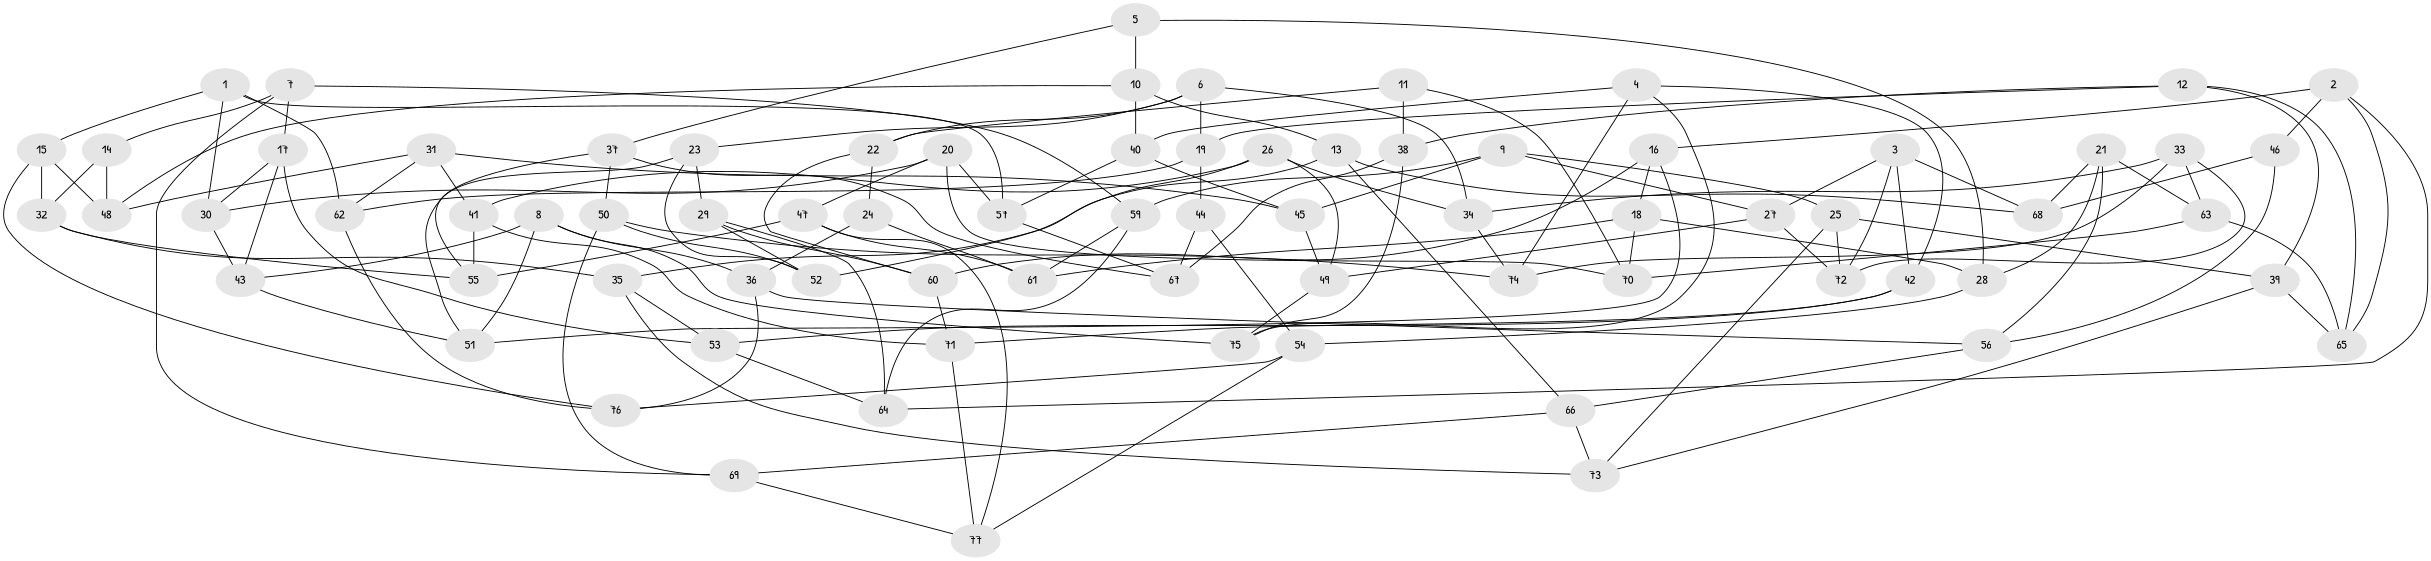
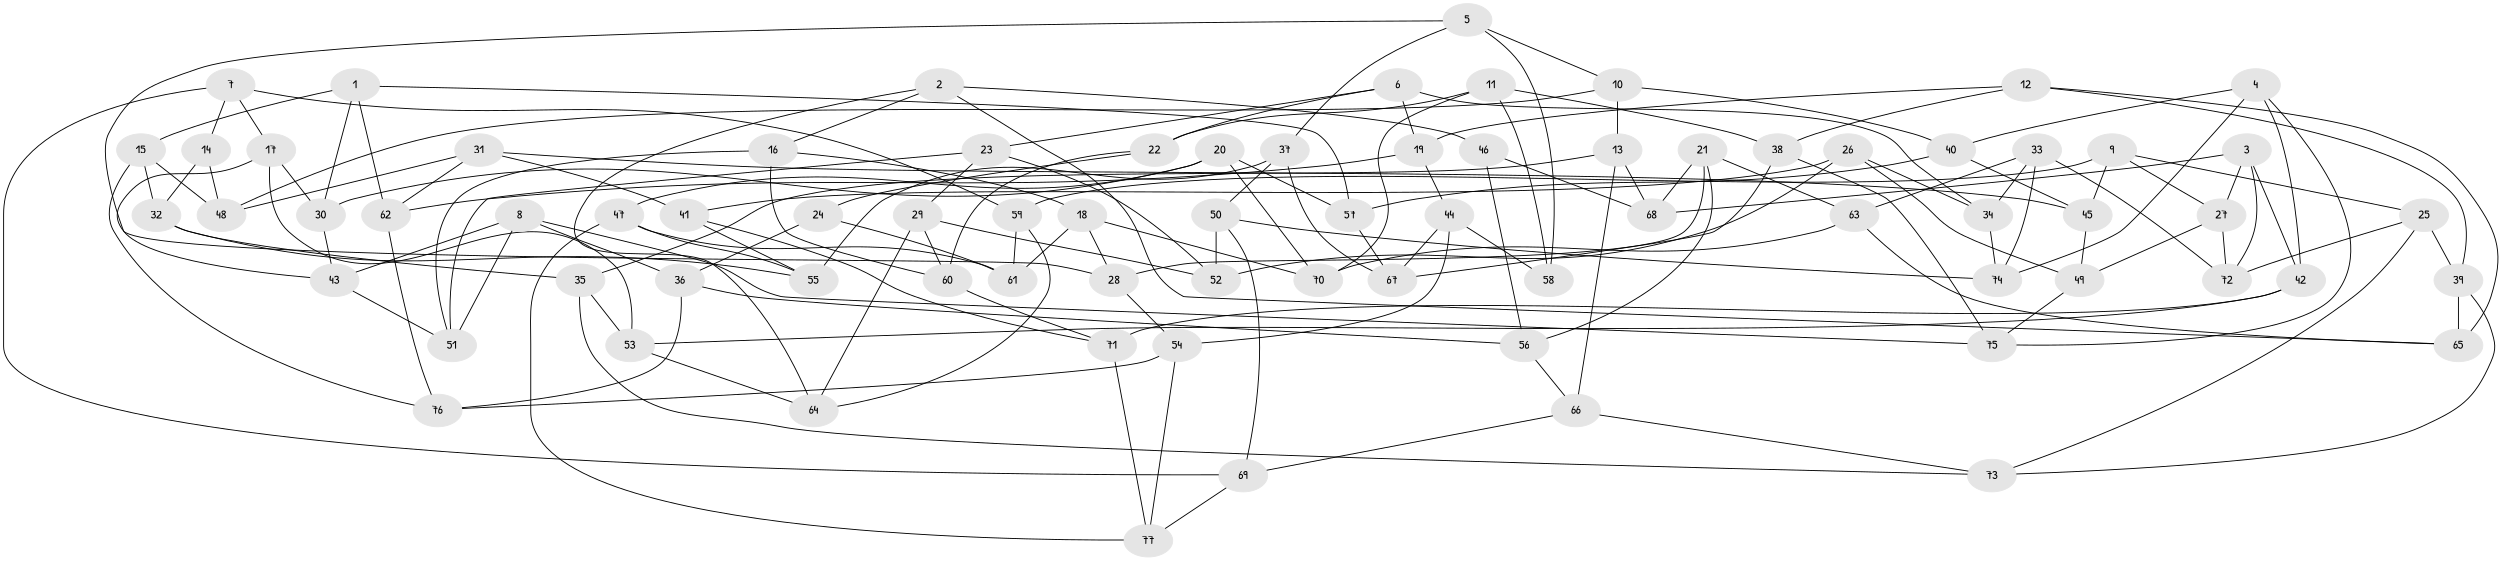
node "58": added
